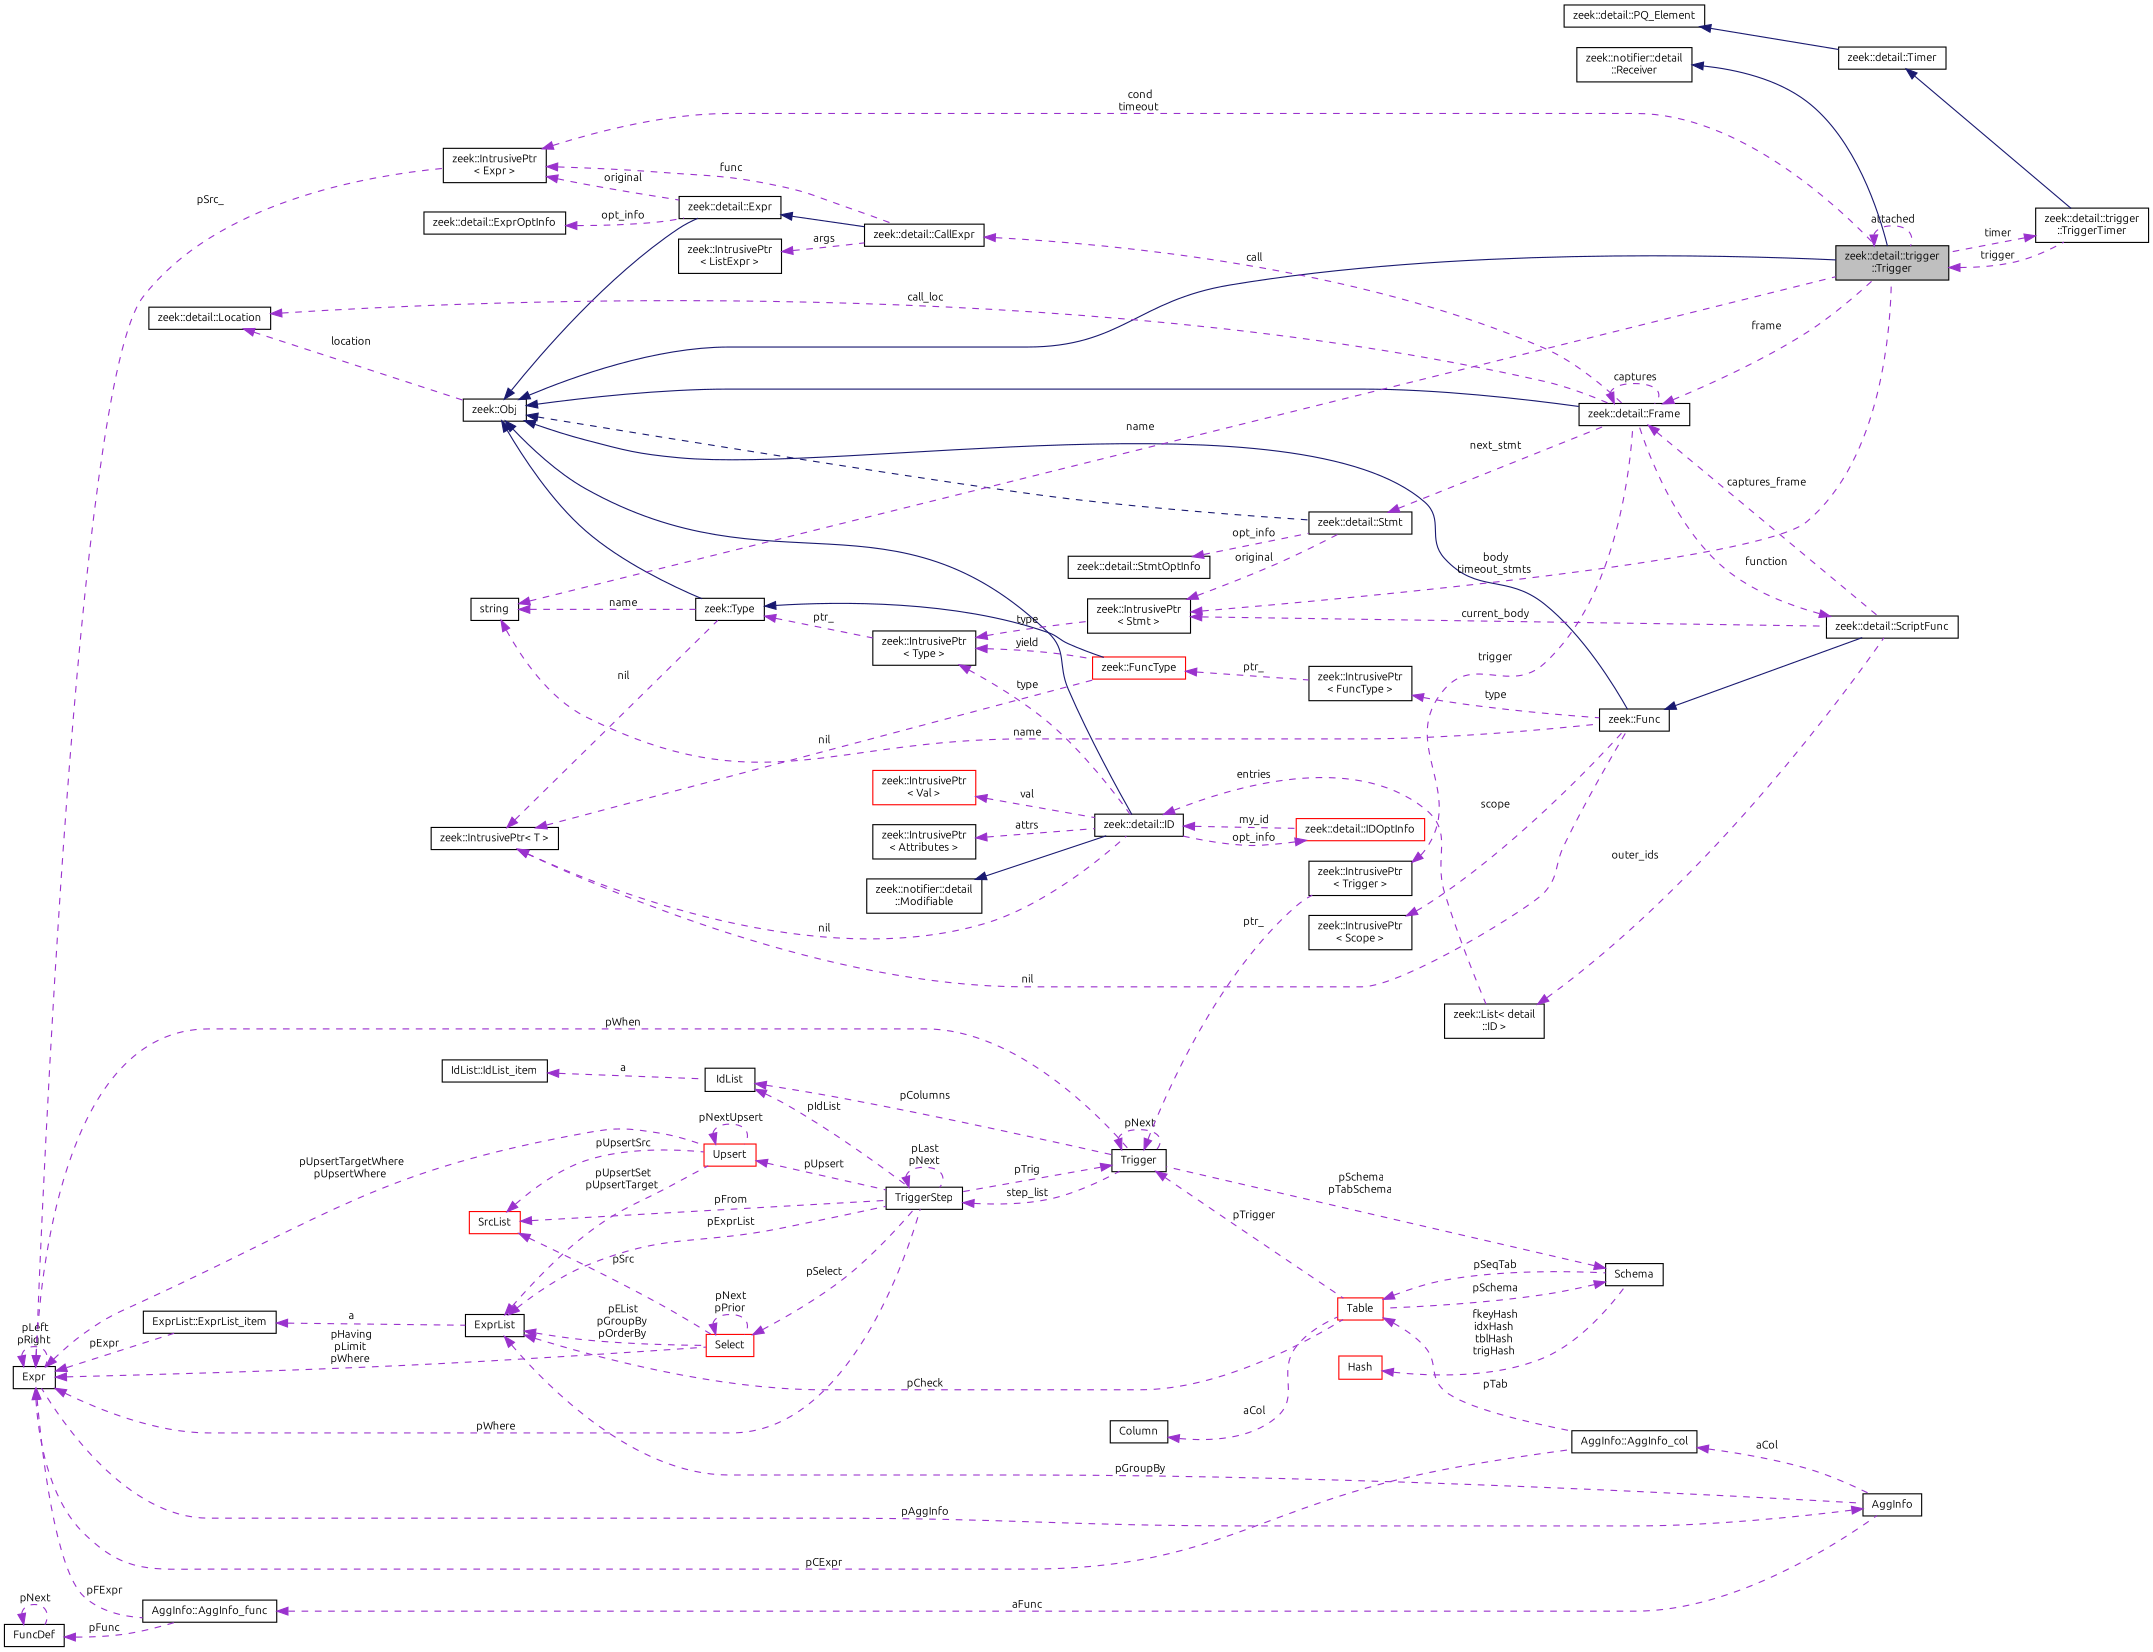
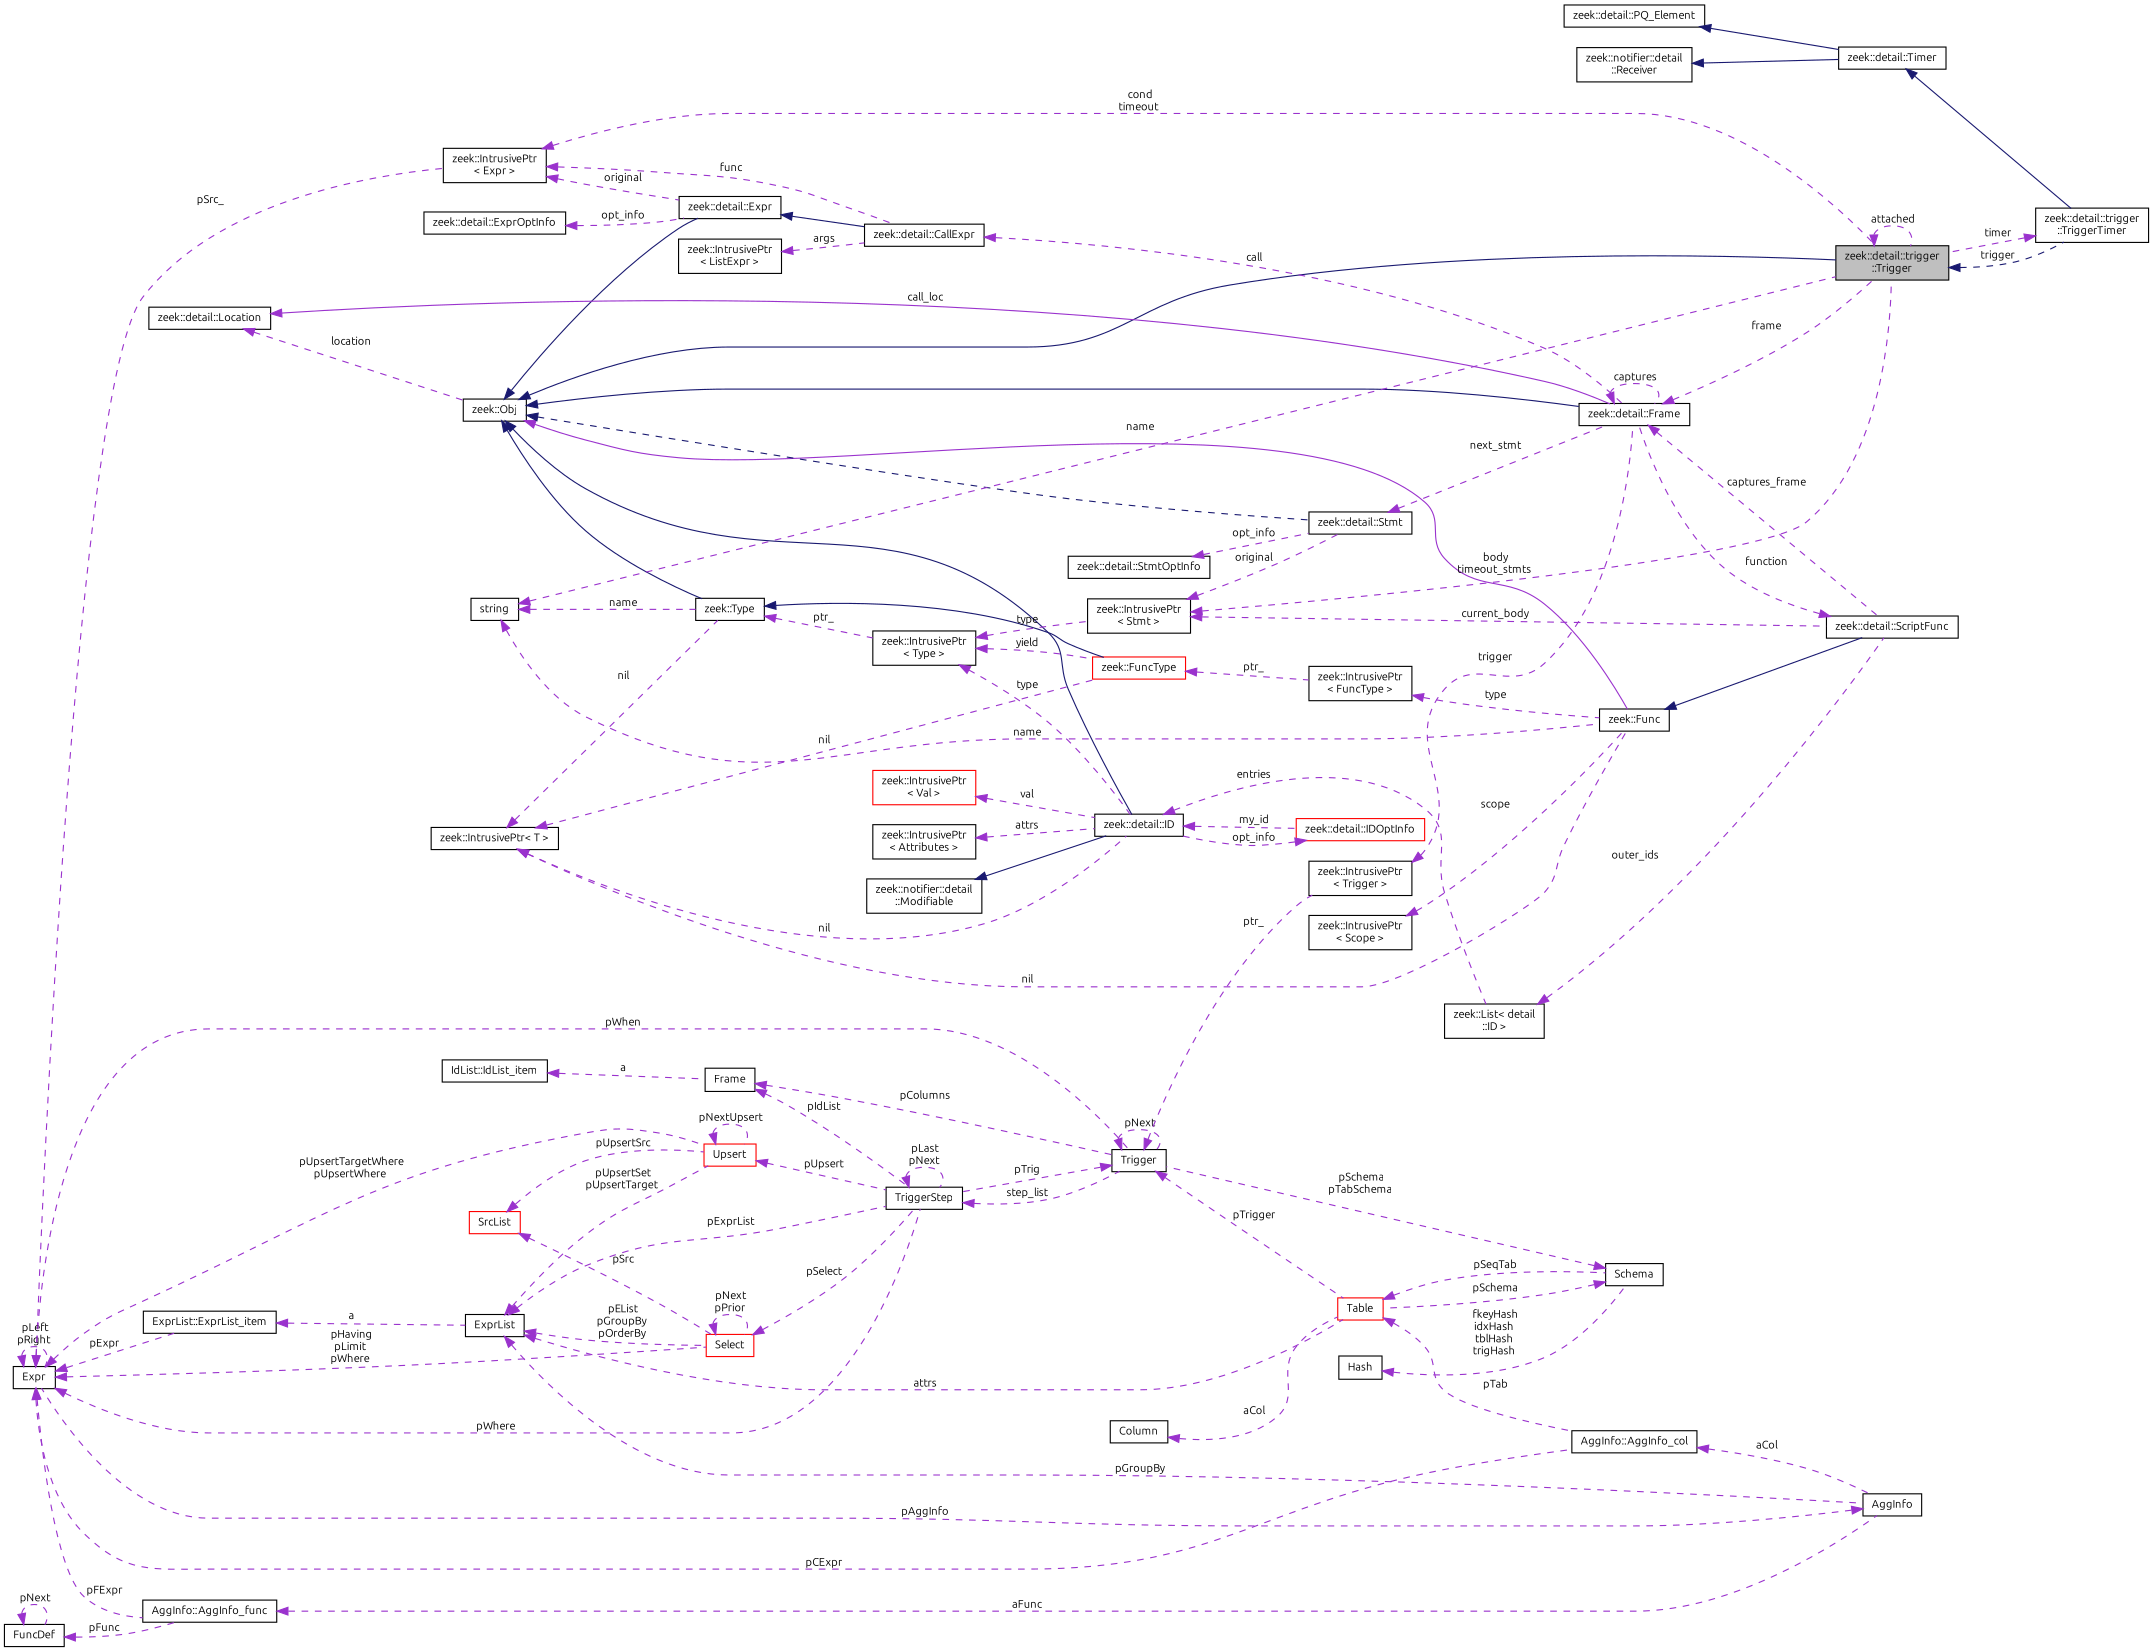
edge "zeek::detail::trigger ::Trigger" -> "zeek::notifier::detail ::Receiver": now "zeek::detail::Timer" -> "zeek::notifier::detail ::Receiver"
edge "zeek::detail::trigger ::TriggerTimer" -> "zeek::detail::trigger ::Trigger": color darkorchid3 -> midnightblue
edge "zeek::detail::Frame" -> "zeek::detail::Location": style dashed -> solid
edge "zeek::Func" -> "zeek::Obj": color midnightblue -> darkorchid3
node "IdList": label "IdList" -> "Frame"
edge "TriggerStep" -> "SrcList": removed, label "pFrom"
node "Hash": color red -> black
edge "Table" -> "ExprList": label " pCheck" -> " attrs"
